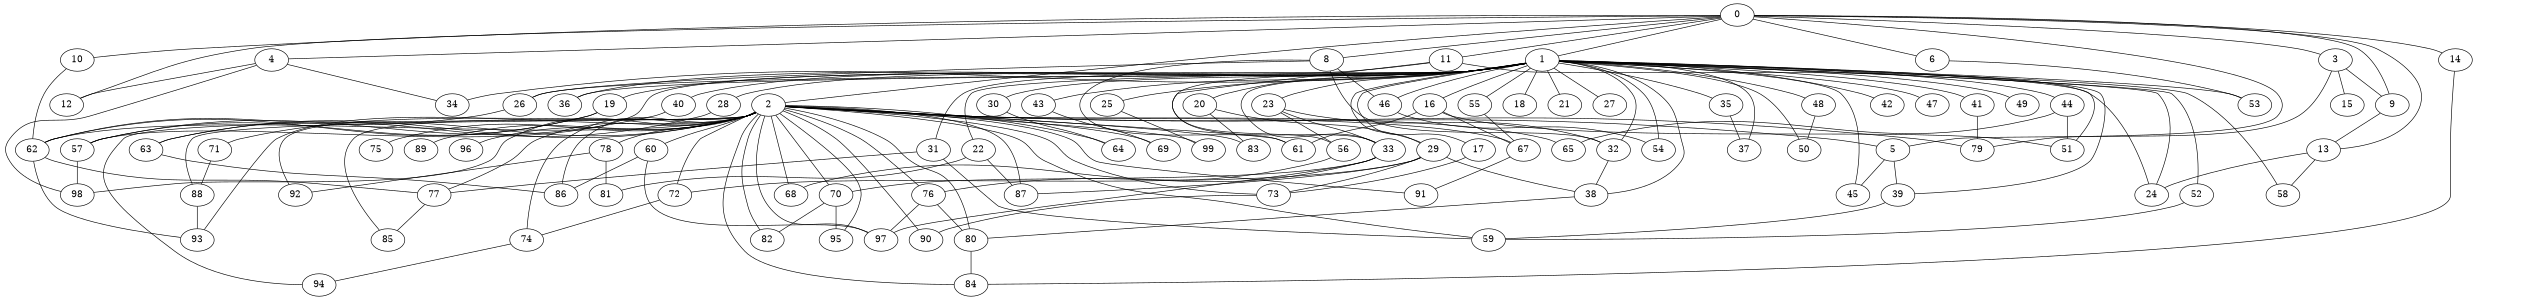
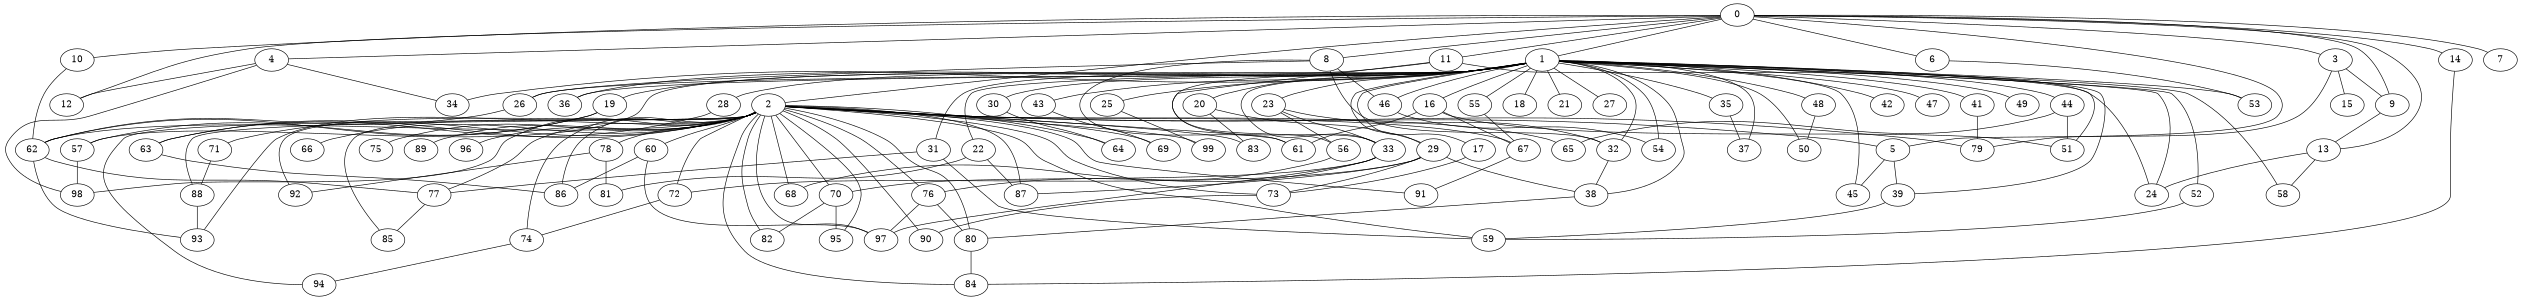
node "7": added
node "40": removed
node "66": added
